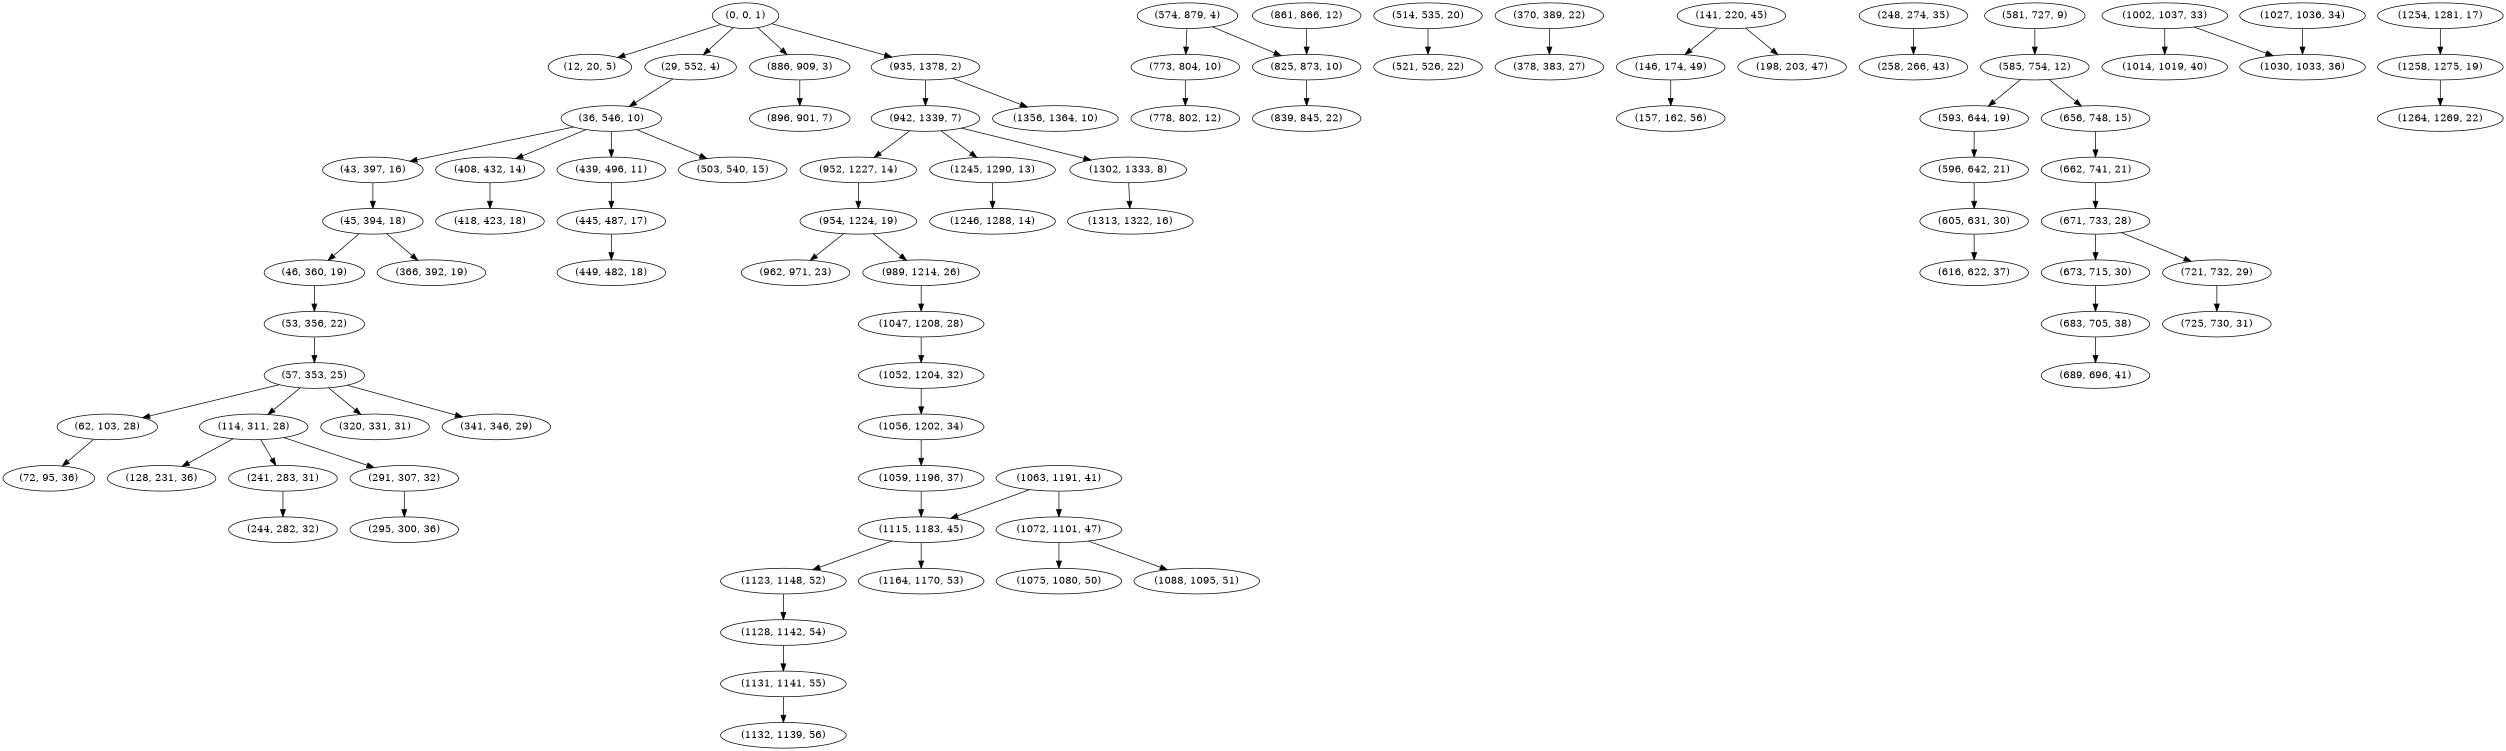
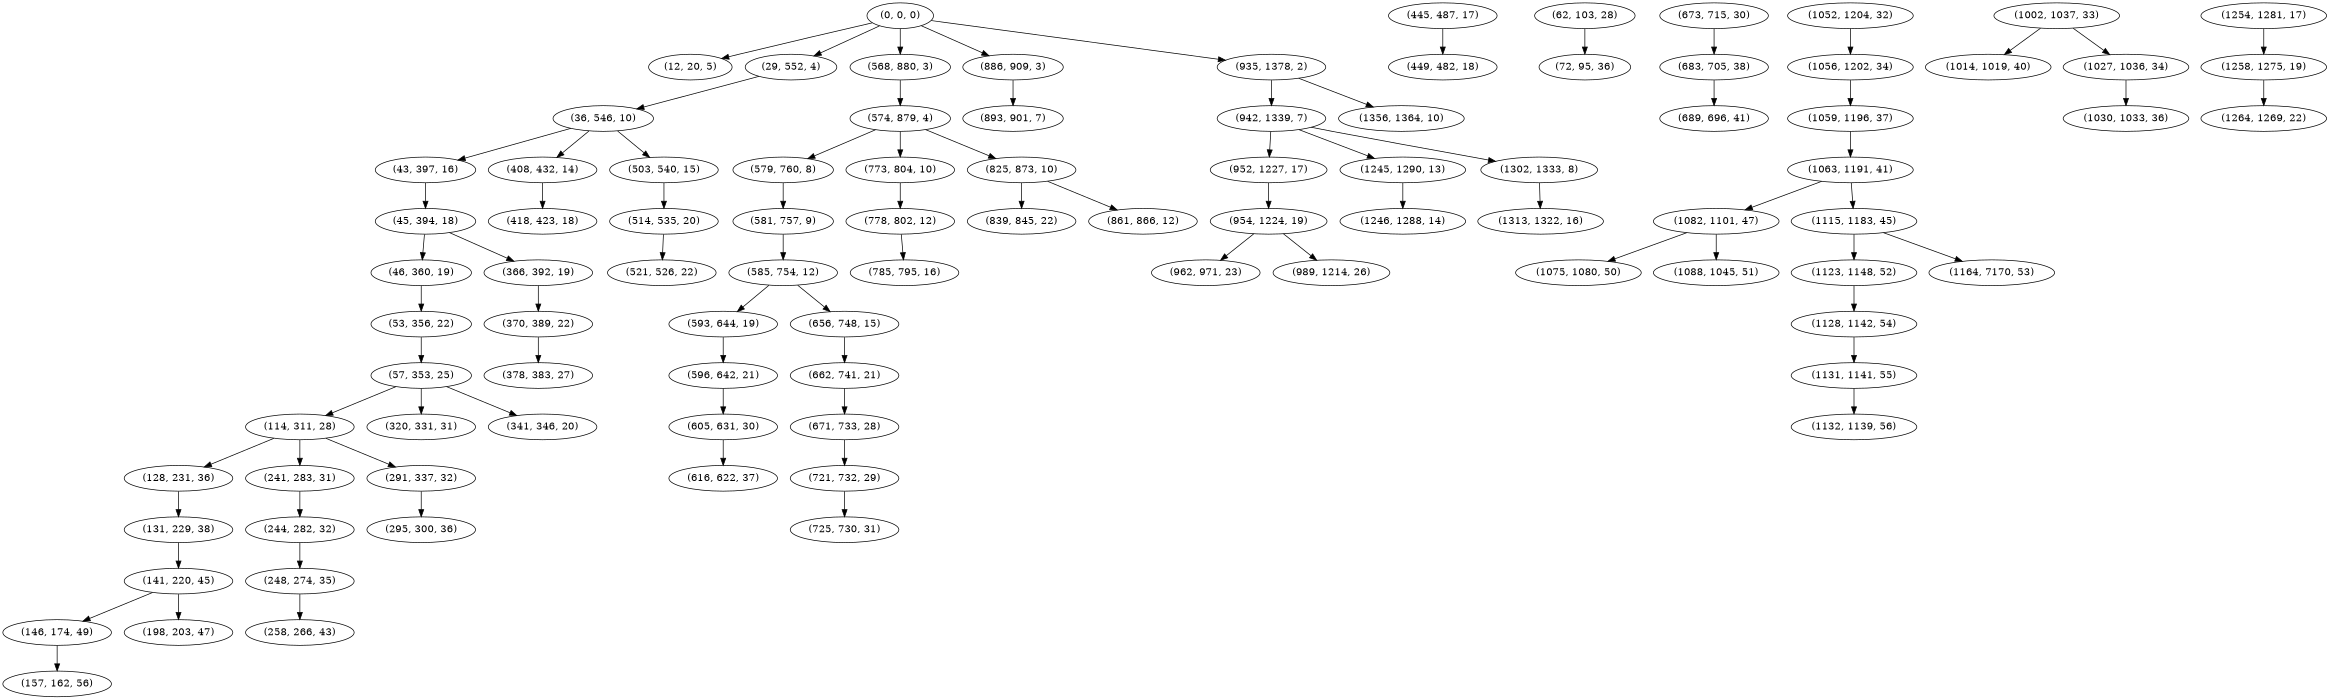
node "(0, 0, 1)": label "(0, 0, 1)" -> "(0, 0, 0)"
node "(581, 727, 9)": label "(581, 727, 9)" -> "(581, 757, 9)"
edge "(861, 866, 12)" -> "(825, 873, 10)": reversed
edge "(1002, 1037, 33)" -> "(1030, 1033, 36)": now "(1002, 1037, 33)" -> "(1027, 1036, 34)"
node "(568, 880, 3)": added
node "(896, 901, 7)": label "(896, 901, 7)" -> "(893, 901, 7)"
node "(439, 496, 11)": removed
node "(579, 760, 8)": added
node "(952, 1227, 14)": label "(952, 1227, 14)" -> "(952, 1227, 17)"
edge "(503, 540, 15)" -> "(514, 535, 20)": added
edge "(671, 733, 28)" -> "(673, 715, 30)": removed
node "(785, 795, 16)": added
edge "(366, 392, 19)" -> "(370, 389, 22)": added
node "(1047, 1208, 28)": removed
edge "(57, 353, 25)" -> "(62, 103, 28)": removed
node "(341, 346, 29)": label "(341, 346, 29)" -> "(341, 346, 20)"
node "(291, 307, 32)": label "(291, 307, 32)" -> "(291, 337, 32)"
edge "(1059, 1196, 37)" -> "(1115, 1183, 45)": now "(1059, 1196, 37)" -> "(1063, 1191, 41)"
node "(131, 229, 38)": added
node "(1072, 1101, 47)": label "(1072, 1101, 47)" -> "(1082, 1101, 47)"
edge "(244, 282, 32)" -> "(248, 274, 35)": added
node "(1164, 1170, 53)": label "(1164, 1170, 53)" -> "(1164, 7170, 53)"
node "(1088, 1095, 51)": label "(1088, 1095, 51)" -> "(1088, 1045, 51)"
